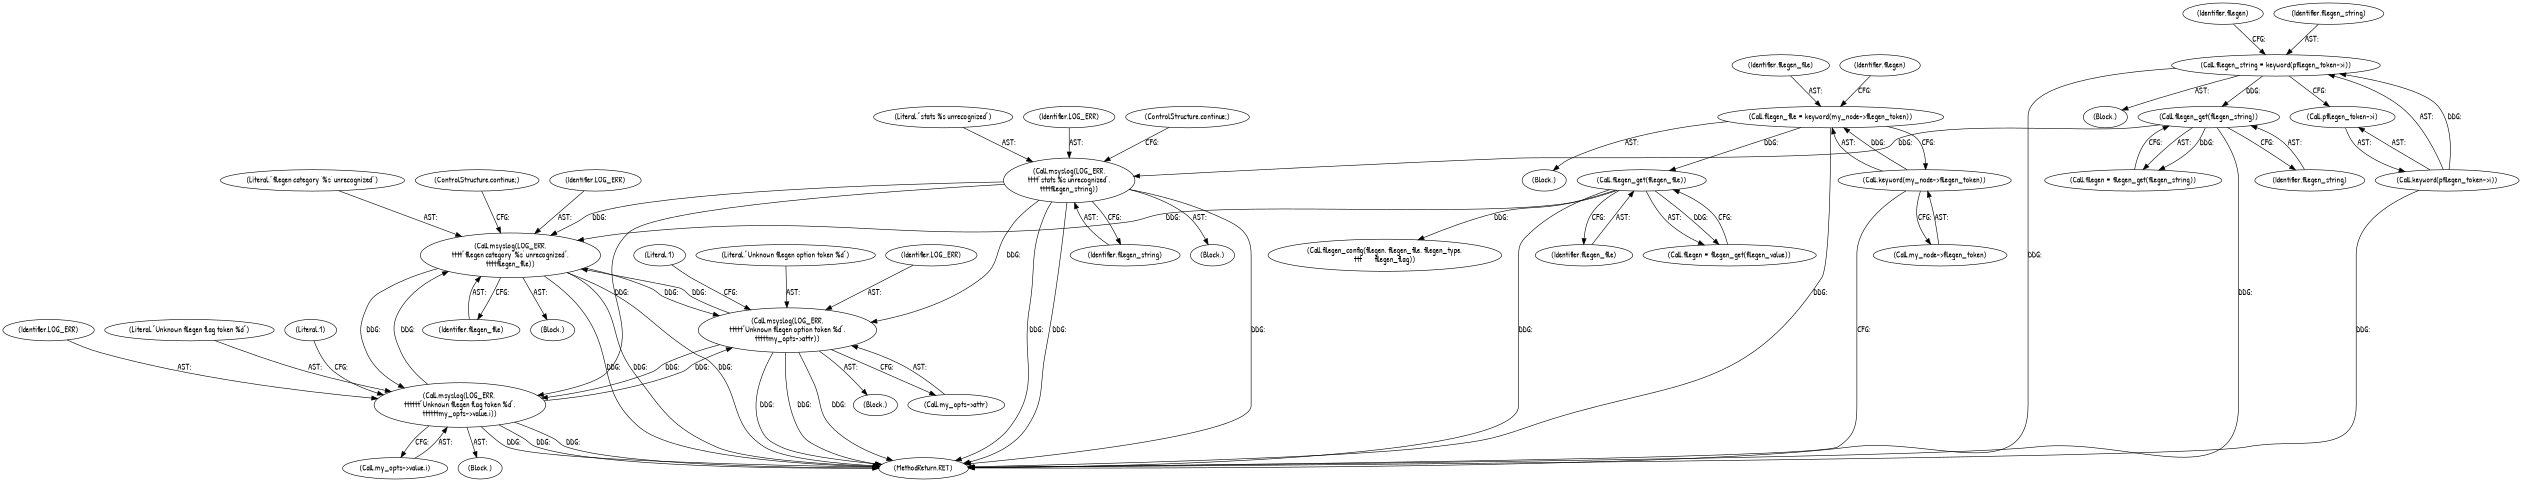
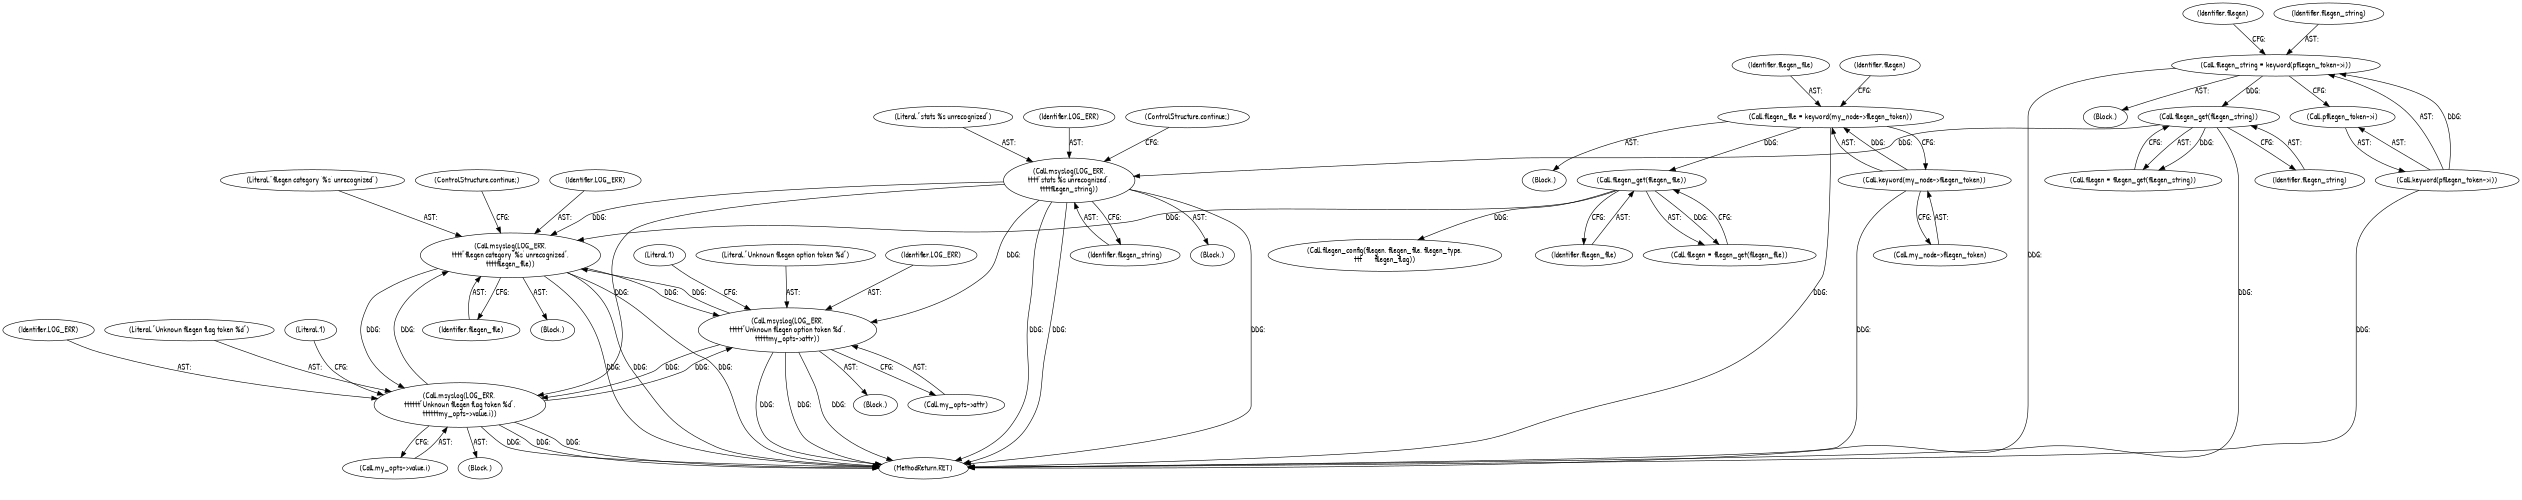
node "(Call,filegen = filegen_get(filegen_value))": label "(Call,filegen = filegen_get(filegen_value))" -> "(Call,filegen = filegen_get(filegen_file))"
edge "(Call,keyword(my_node->filegen_token))" -> "(MethodReturn,RET)": label "CFG: " -> "DDG: "
edge "(Call,filegen_get(filegen_file))" -> "(MethodReturn,RET)": removed, label "DDG:"
